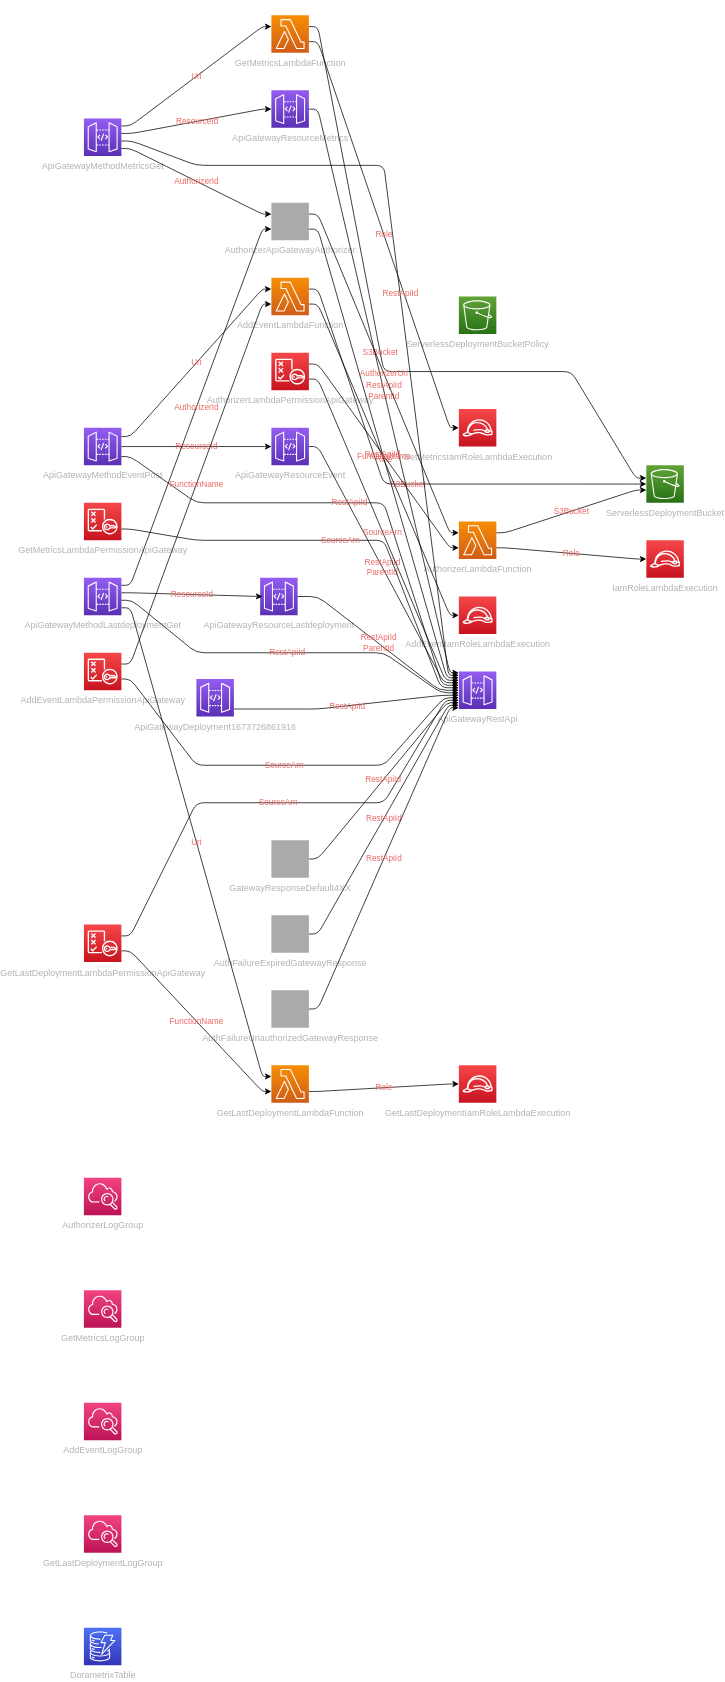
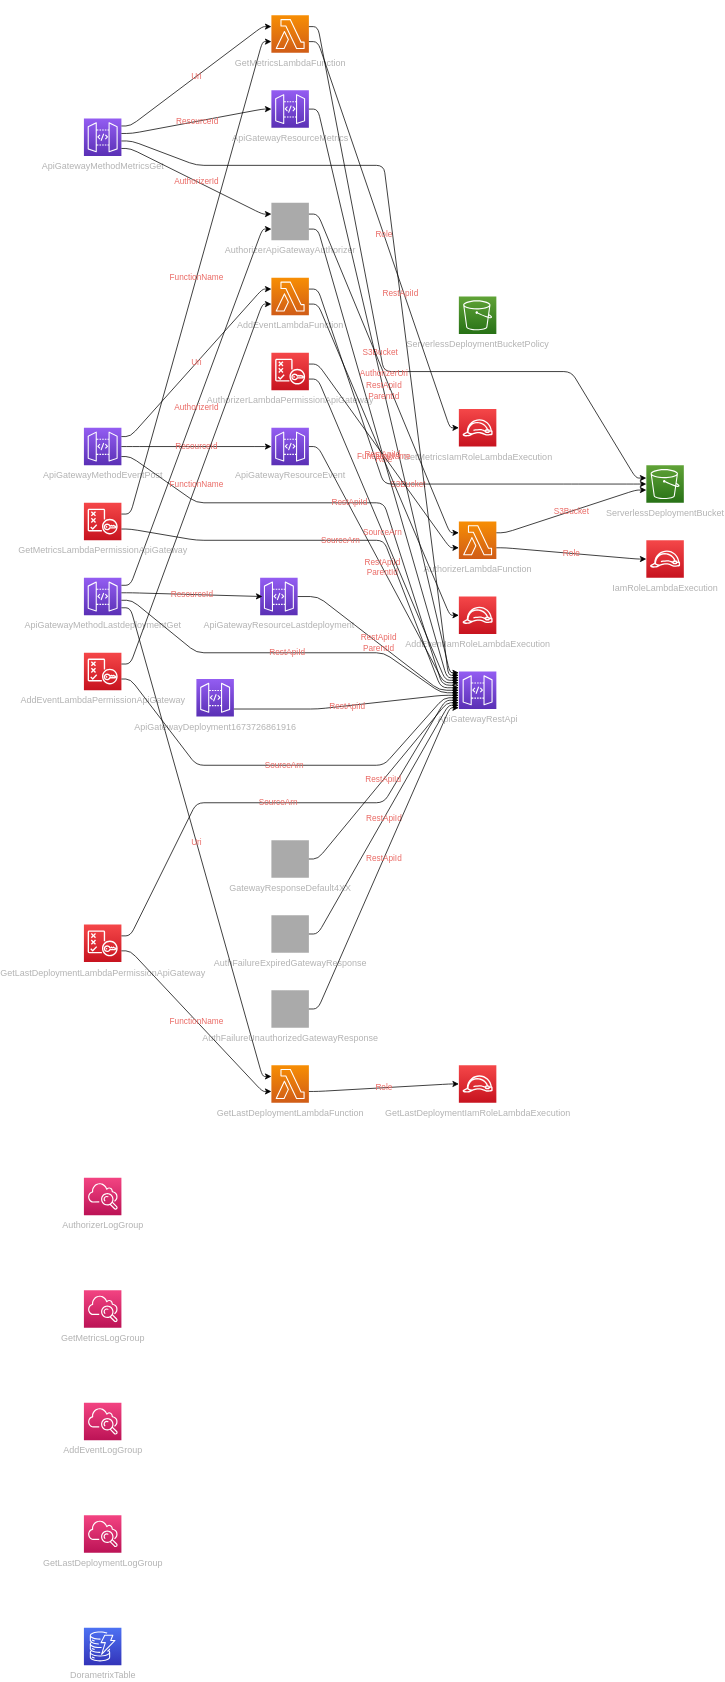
edge "GetMetricsLambdaPermissionApiGateway" -> "GetMetricsLambdaFunction": added, label "FunctionName"
edge "ApiGatewayMethodEventPost" -> "ApiGatewayRestApi": arrowhead classic -> open
